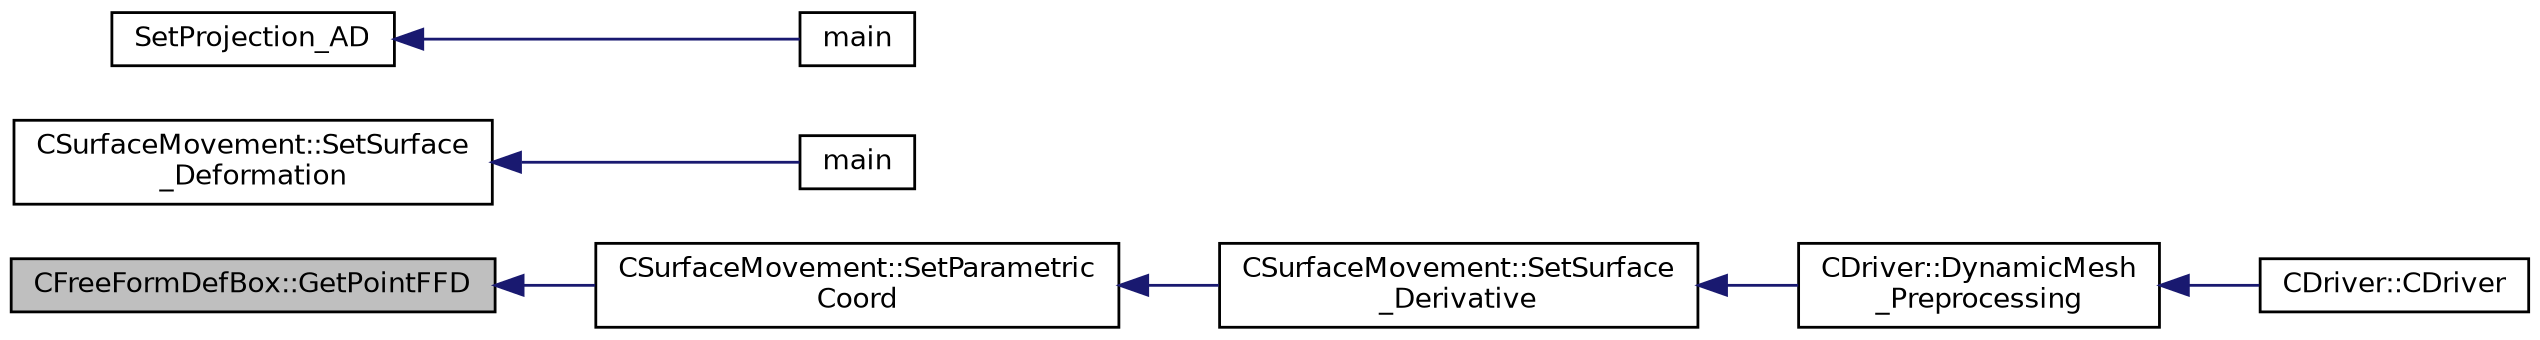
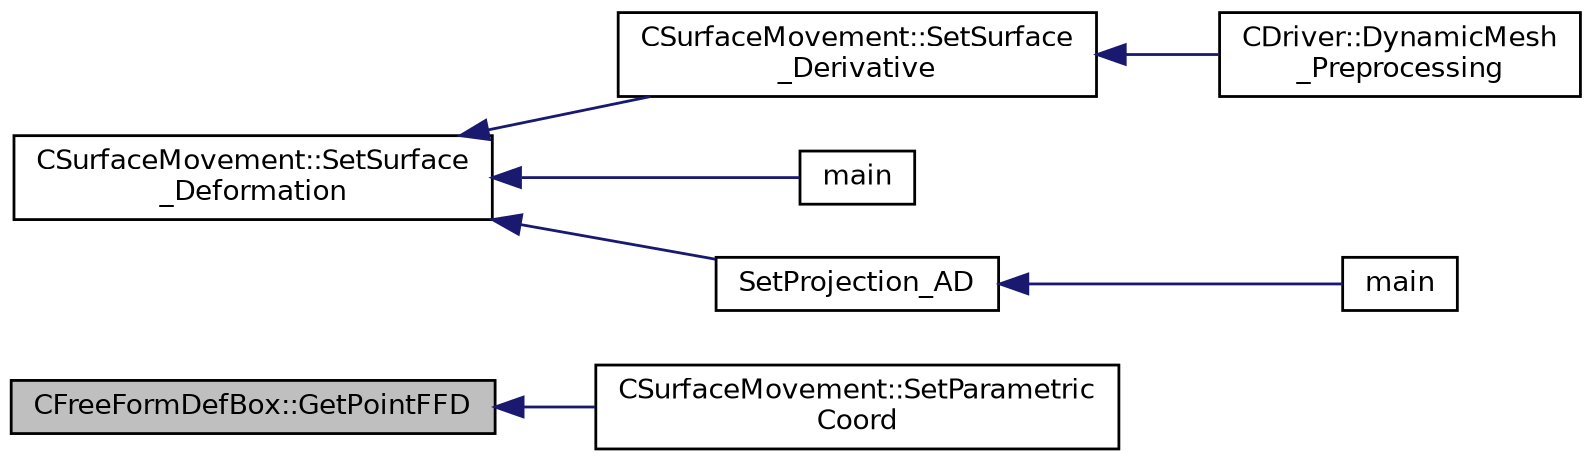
edge "SetProjection_AD" -> "CSurfaceMovement::SetSurface _Deformation": added
edge "CSurfaceMovement::SetSurface _Derivative" -> "CSurfaceMovement::SetParametric Coord": now "CSurfaceMovement::SetSurface _Derivative" -> "CSurfaceMovement::SetSurface _Deformation"
node "CDriver::CDriver": removed
